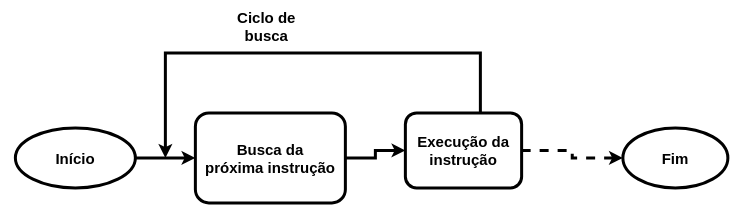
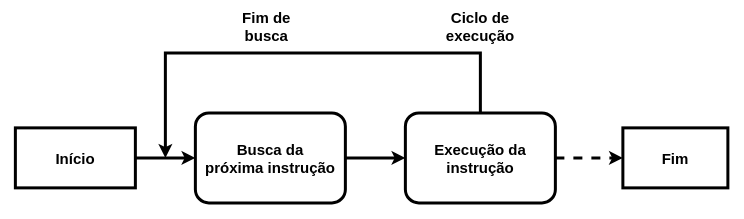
node "Ciclo debusca": label "Ciclo debusca" -> "Fim debusca"
node "Ciclo de execução": added
node "Execução da instrução": size 116x75 -> 150x90
node "Início": shape ellipse -> rectangle
node "Fim": shape ellipse -> rectangle
